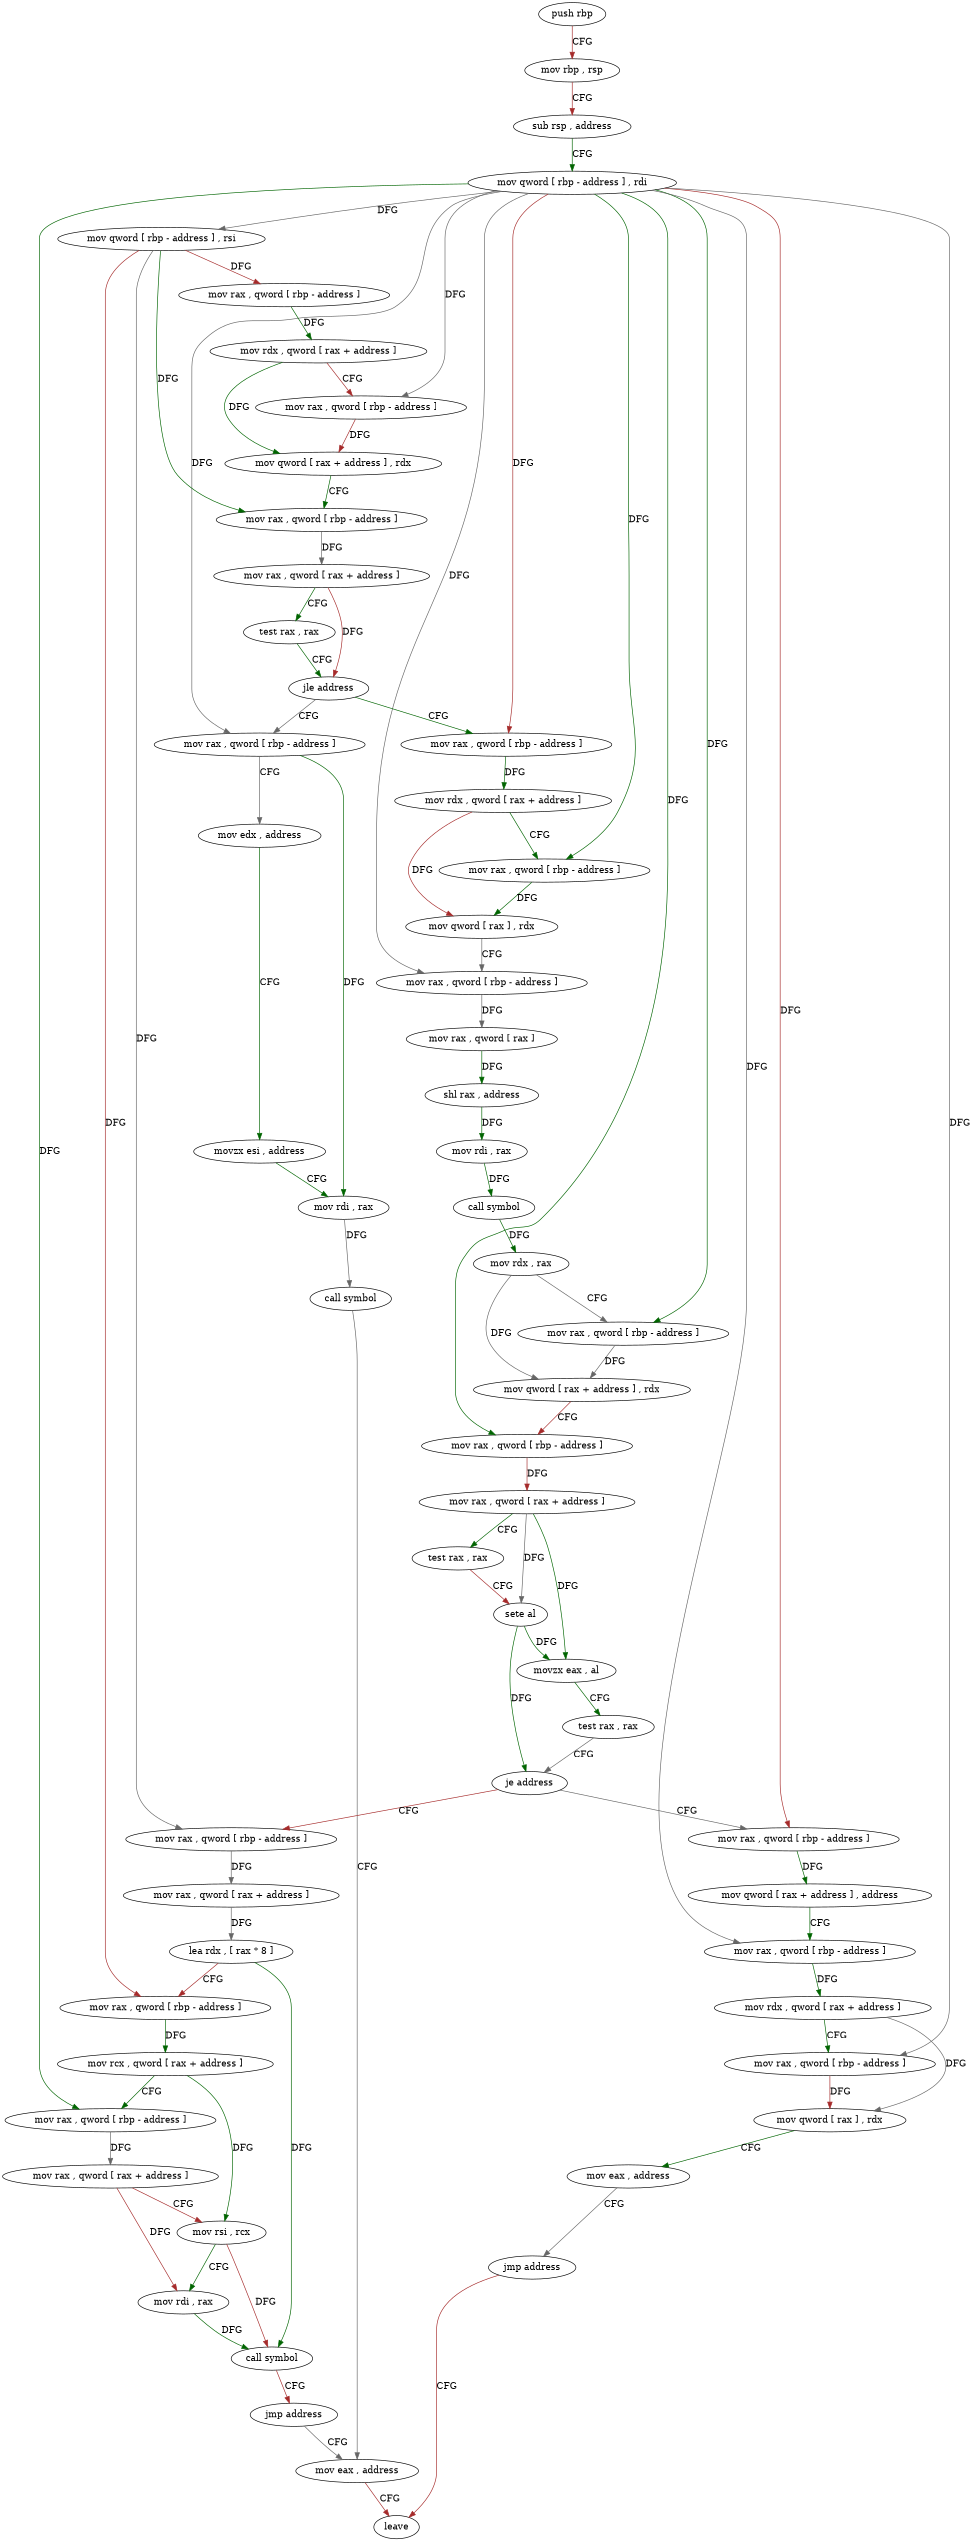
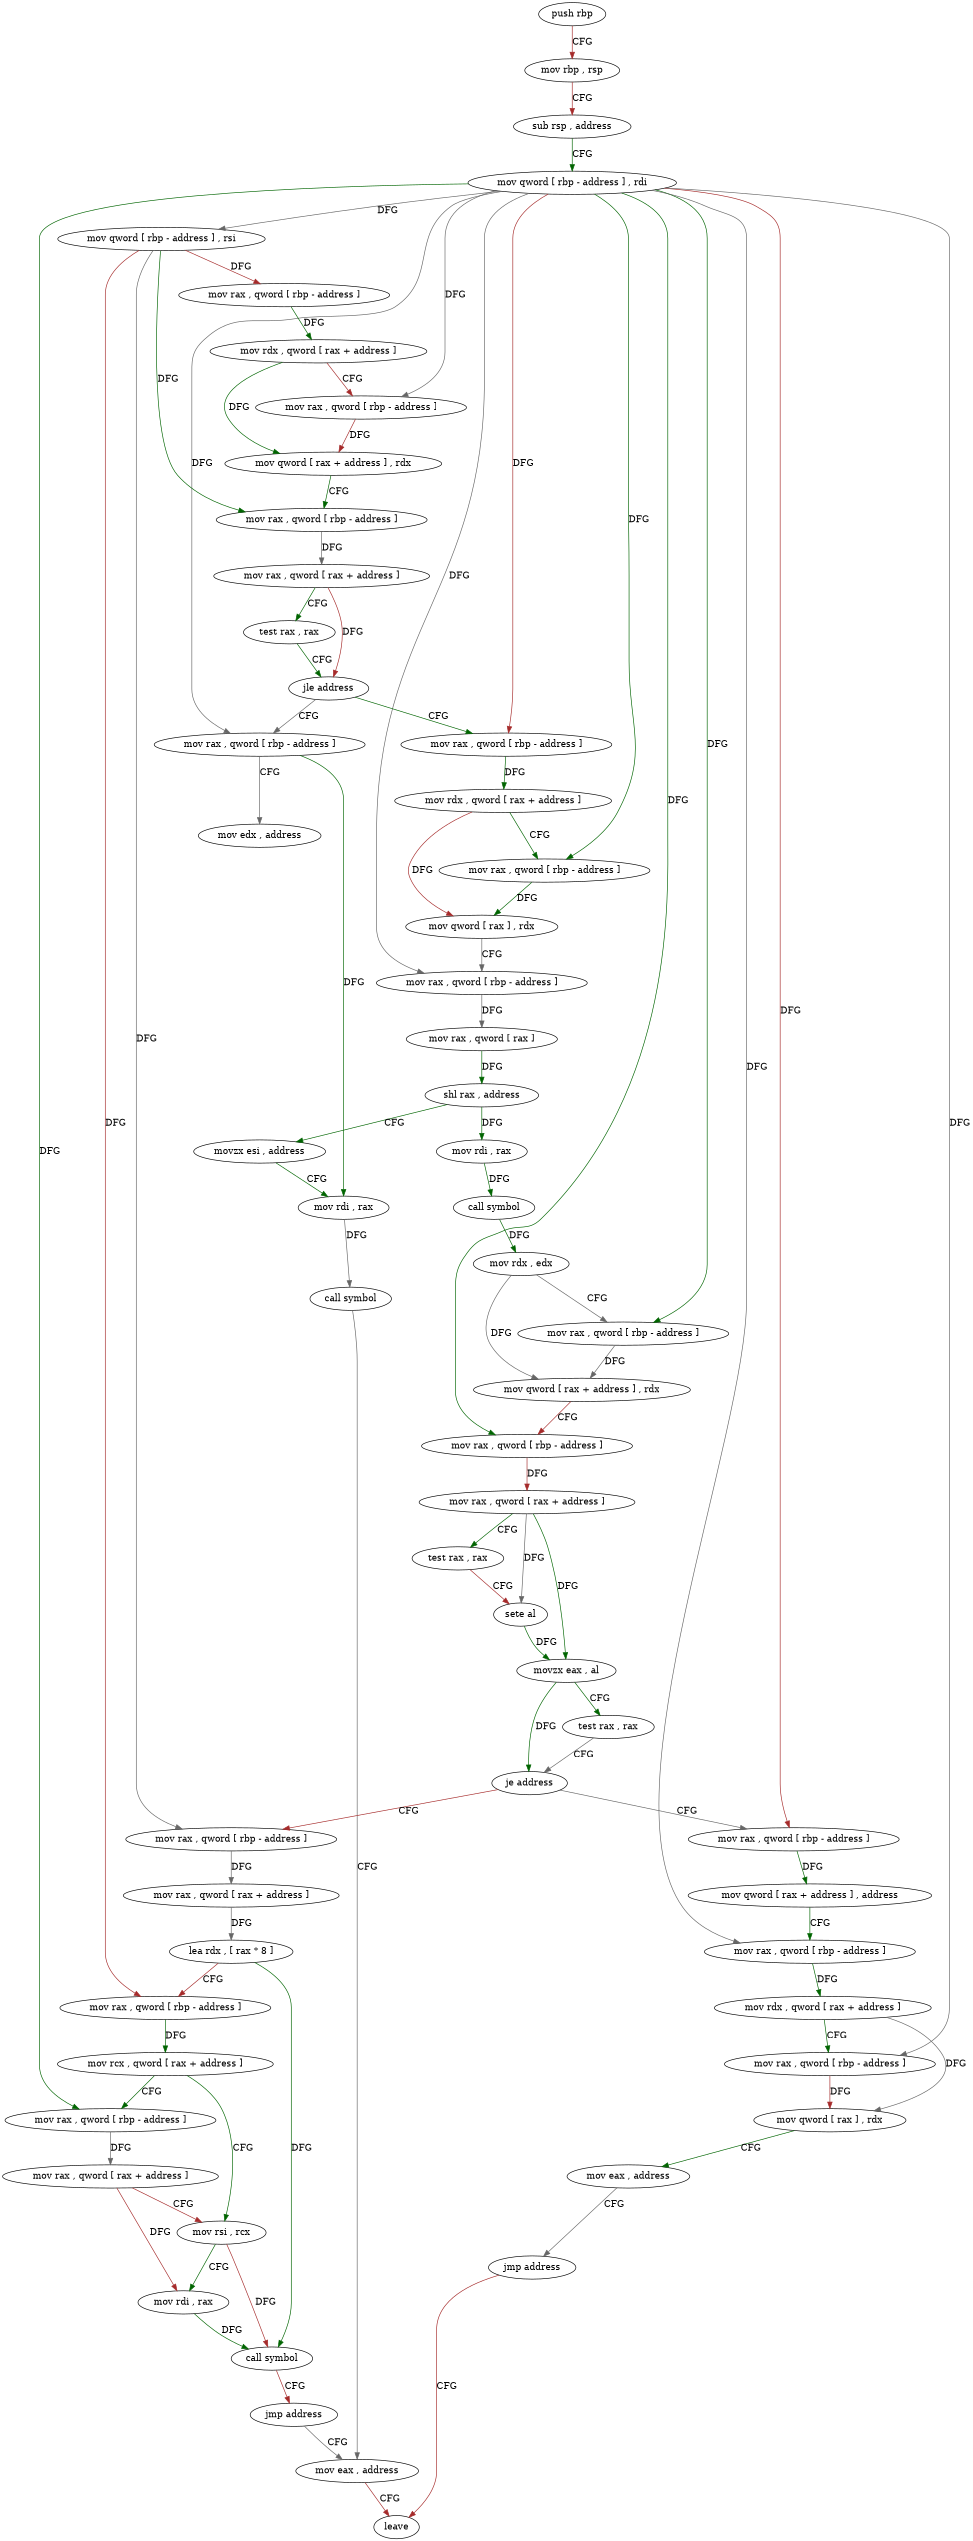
edge "mov edx , address" -> "movzx esi , address": now "shl rax , address" -> "movzx esi , address"
node "mov rdx , rax": label "mov rdx , rax" -> "mov rdx , edx"
edge "sete al" -> "je address": now "movzx eax , al" -> "je address"
edge "mov rcx , qword [ rax + address ]" -> "mov rsi , rcx": label "DFG" -> "CFG"
